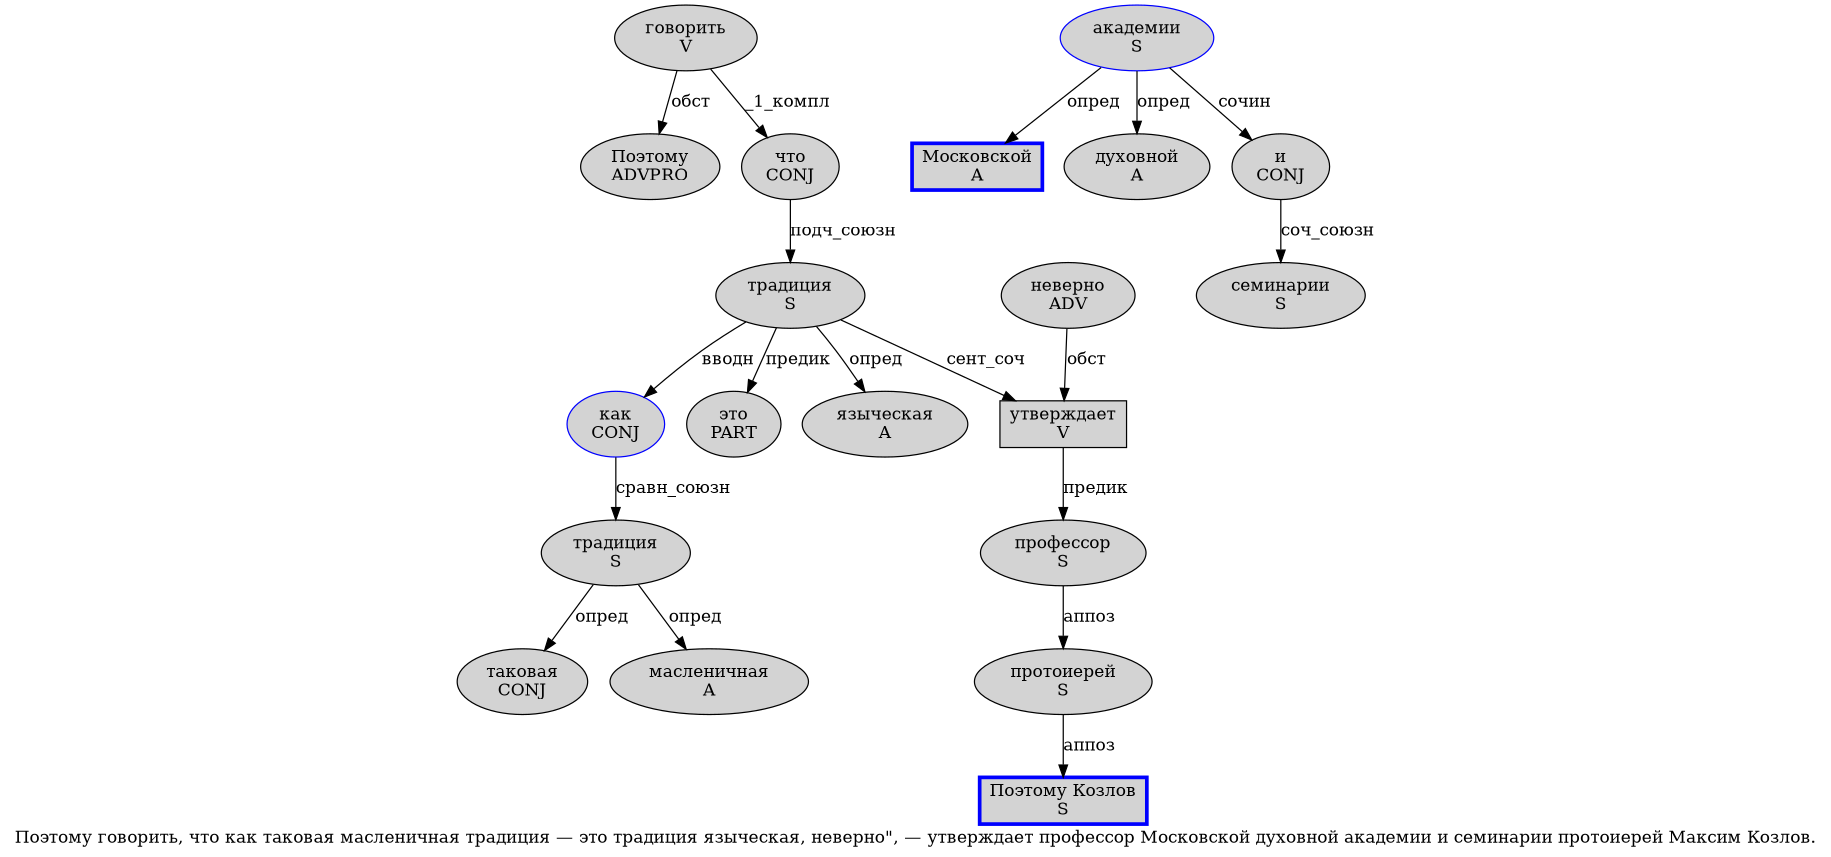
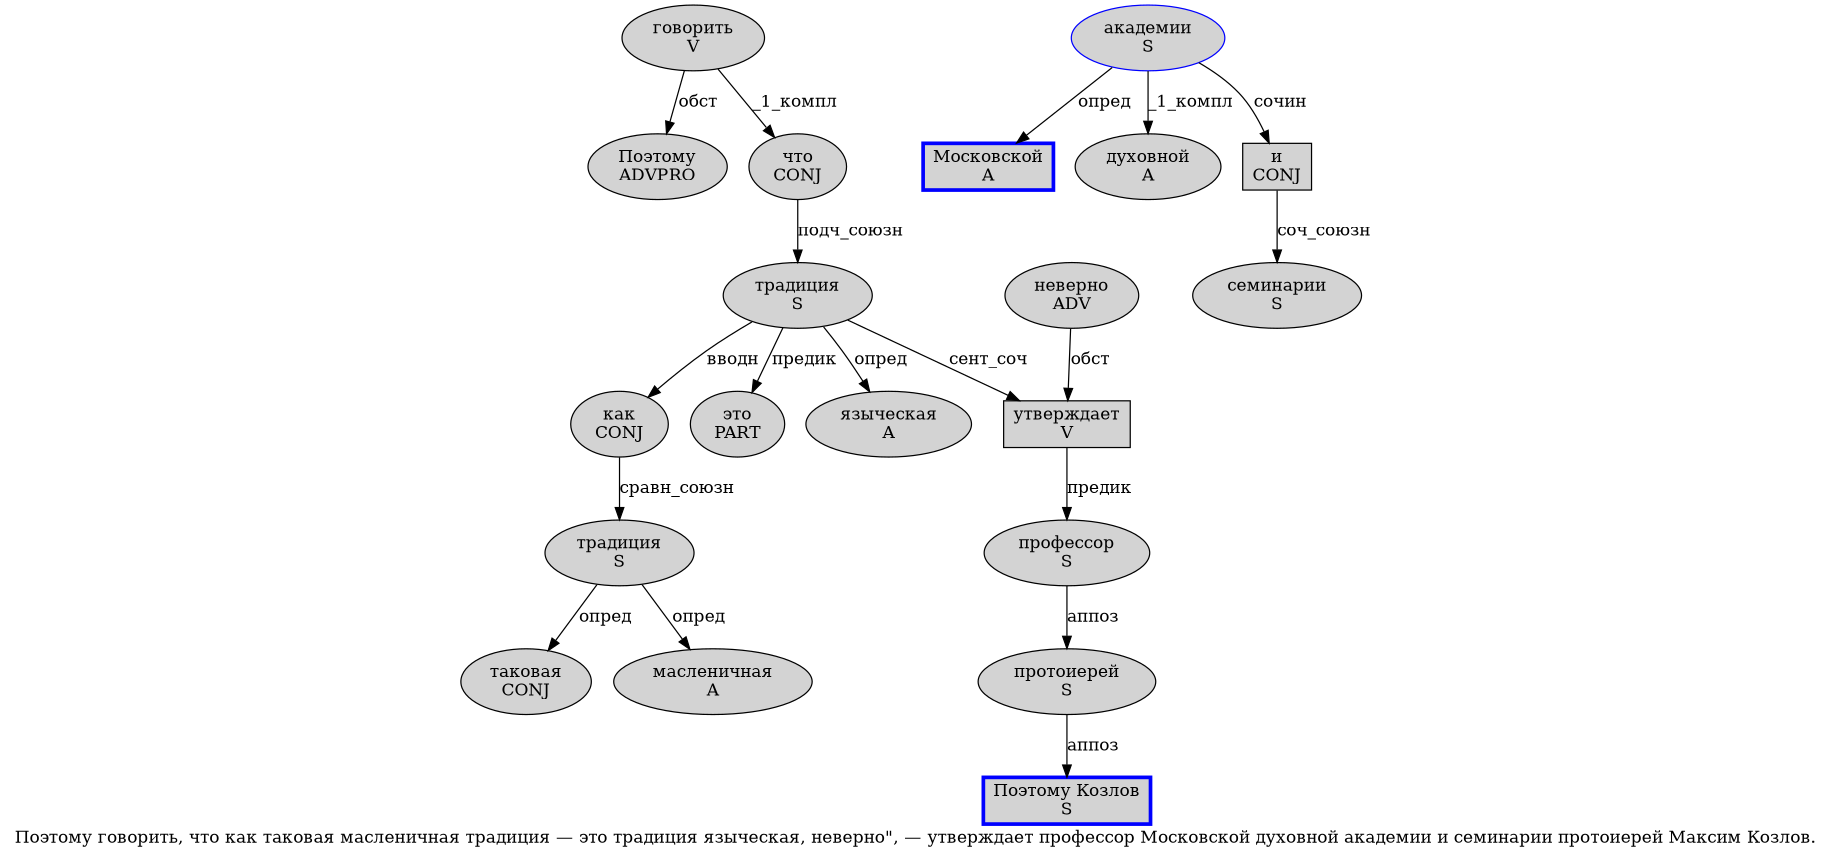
edge "академии S" -> "духовной A": label "опред" -> "_1_компл"
node "и CONJ": shape ellipse -> box
node "как CONJ": color blue -> black
